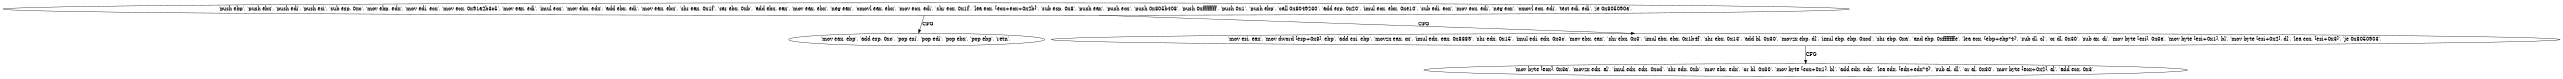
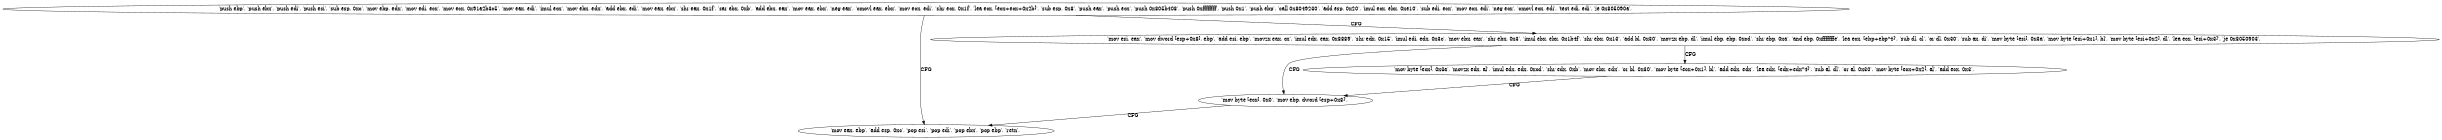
node "'mov byte [ecx], 0x0', 'mov ebp, dword [esp+0x8]',": added
